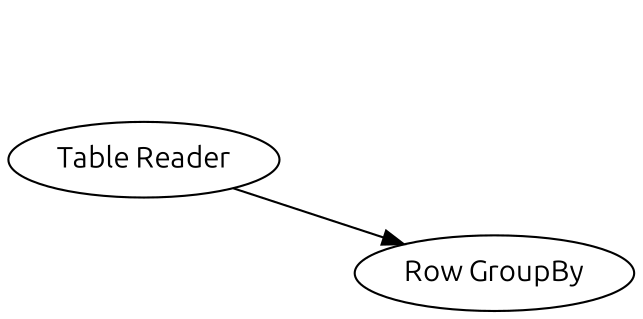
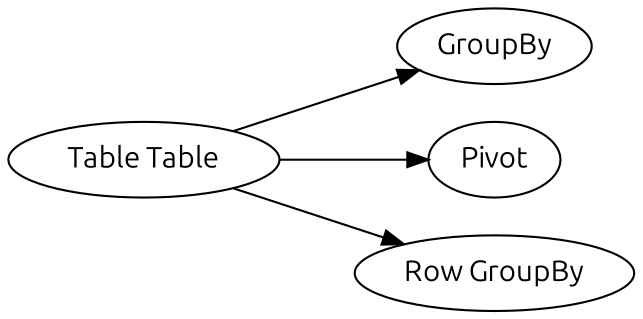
node "GroupBy": added
node "Table Reader": label "Table Reader" -> "Table Table"
node "Pivot": added
